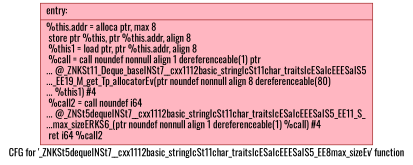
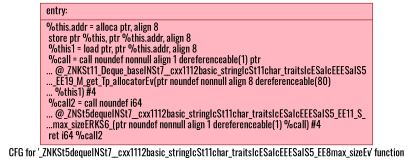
node "entry:": text "%this.addr = alloca ptr, max 8" -> "%this.addr = alloca ptr, align 8"
